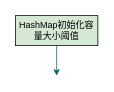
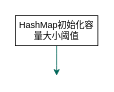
node "HashMap初始化容量大小阈值": fillcolor #d5e8d4 -> #ffffff
